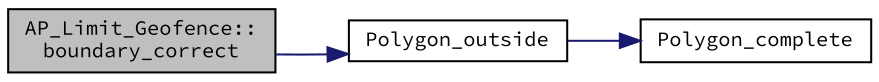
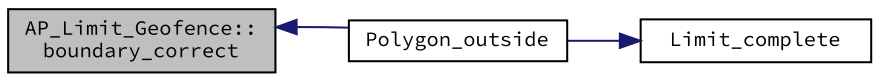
node "Polygon_complete": label "Polygon_complete" -> "Limit_complete"
edge "AP_Limit_Geofence:: boundary_correct" -> "Polygon_outside": reversed
